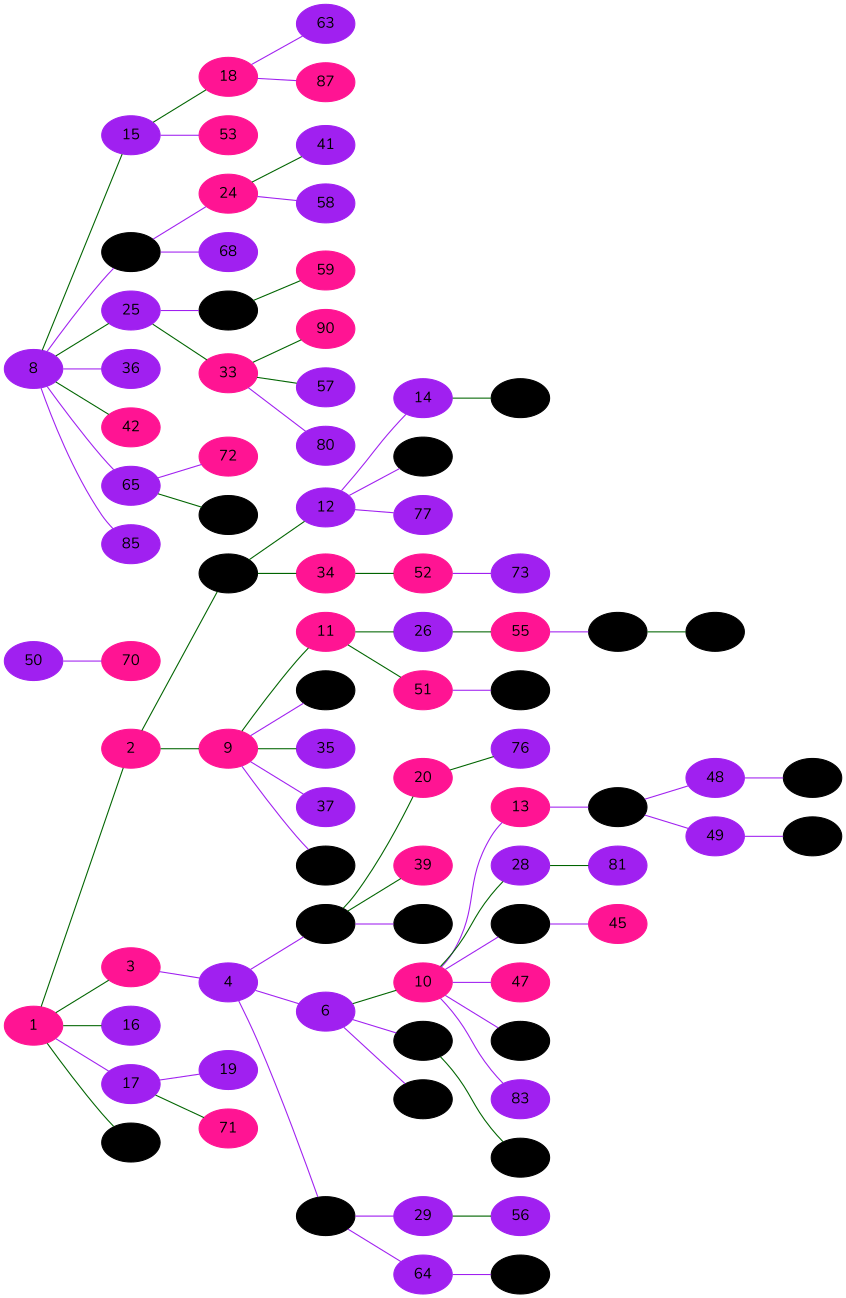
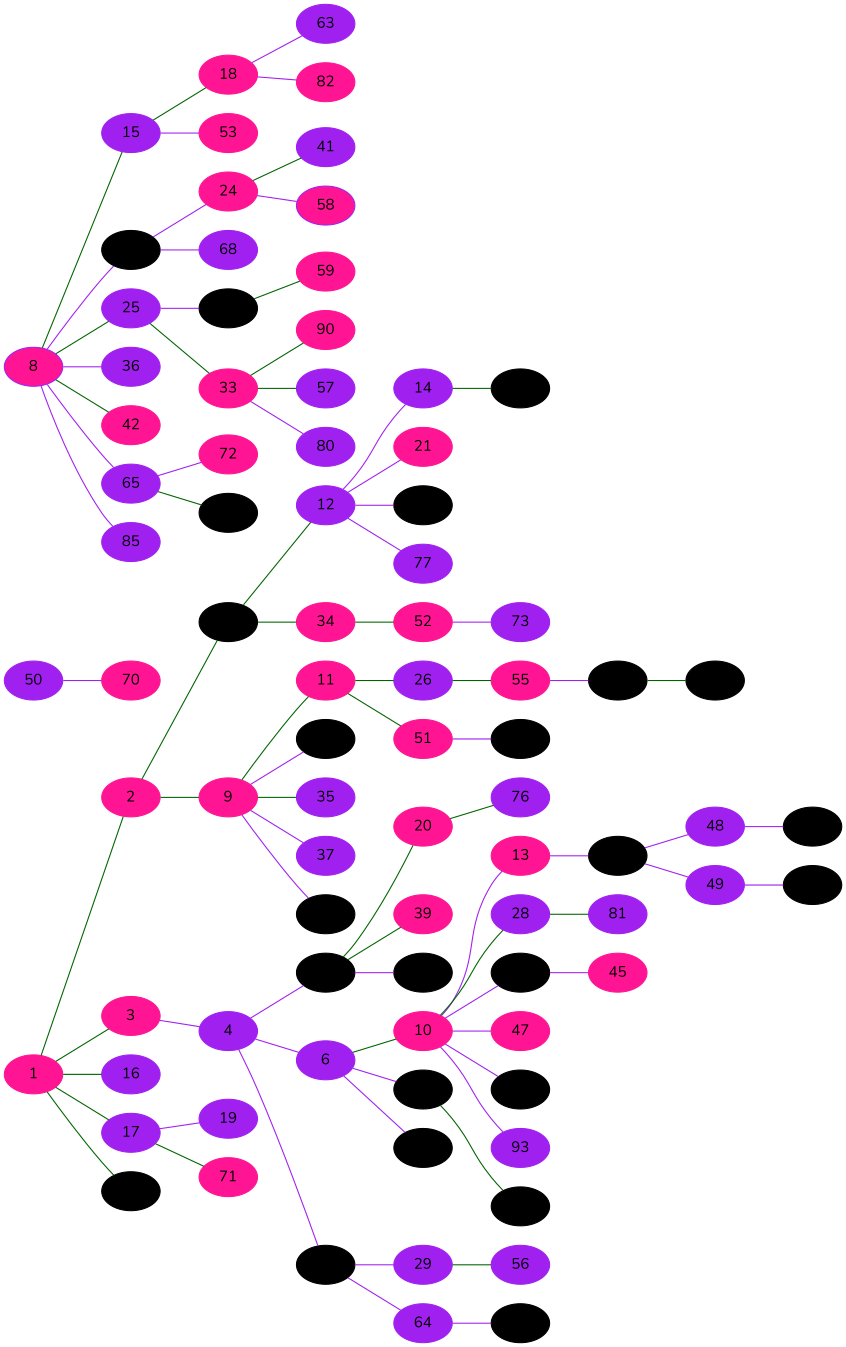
node "87": label "87" -> "82"
node "58": fillcolor purple -> deeppink
node "8": fillcolor purple -> deeppink
node "21": added
edge "1" -- "17": color purple -> darkgreen
node "83": label "83" -> "93"
